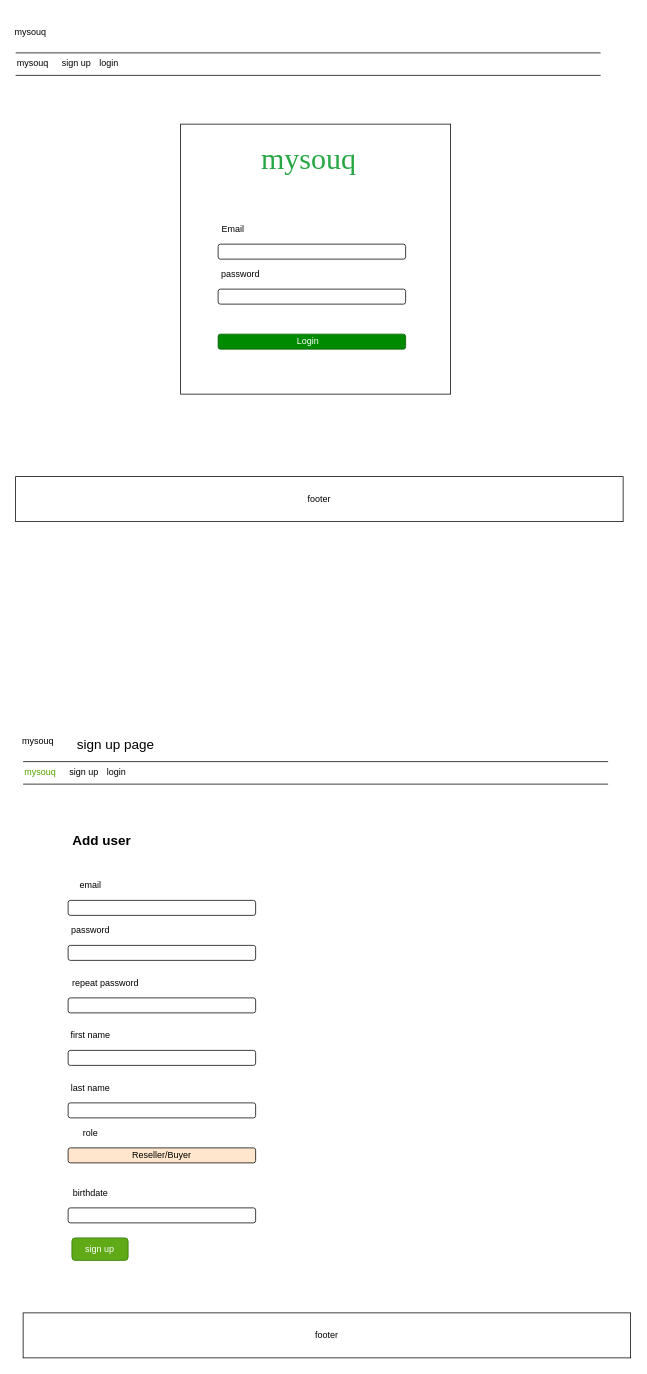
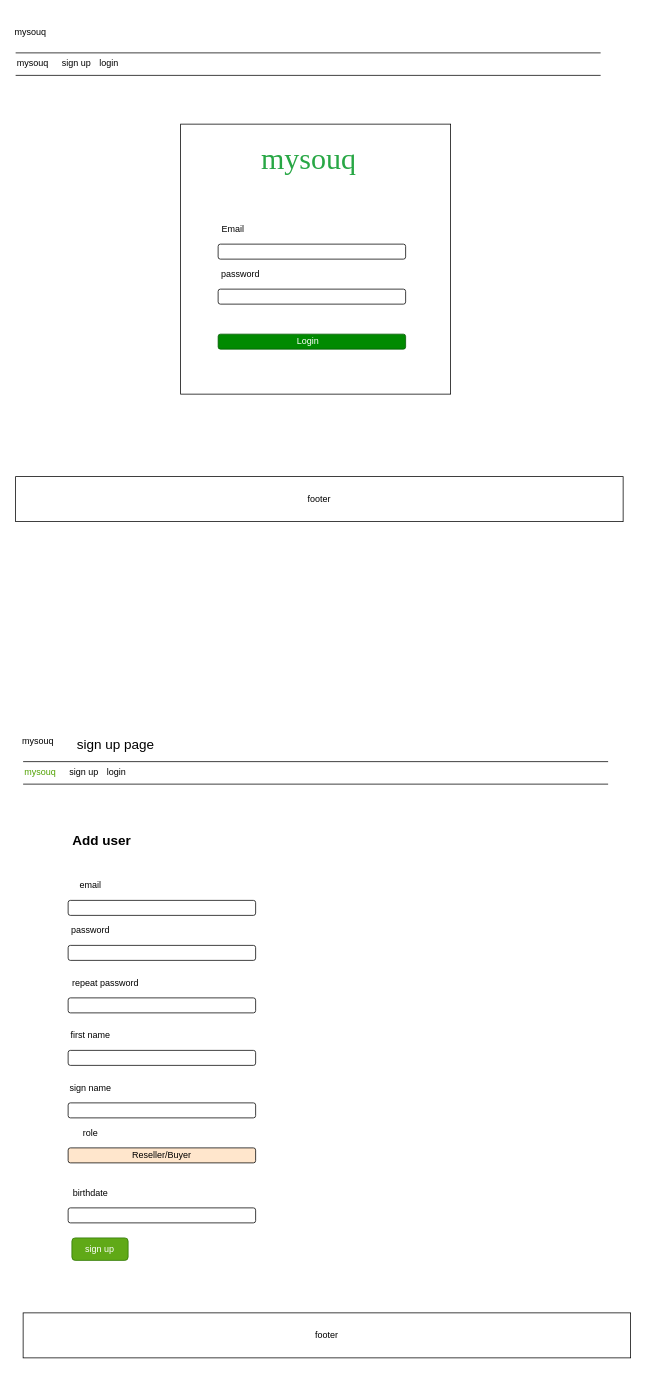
node "last name": label "last name" -> "sign name"
